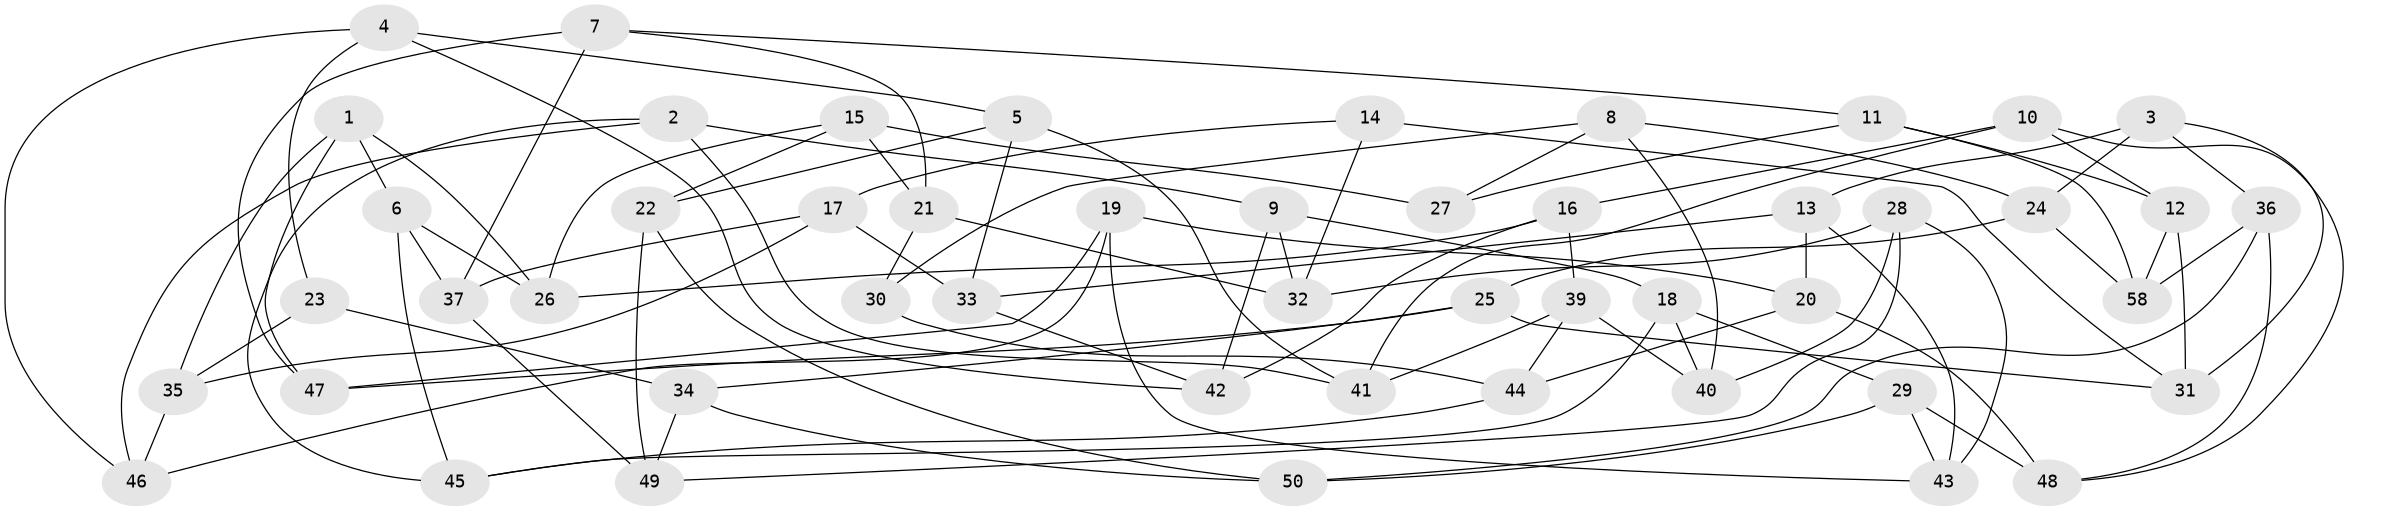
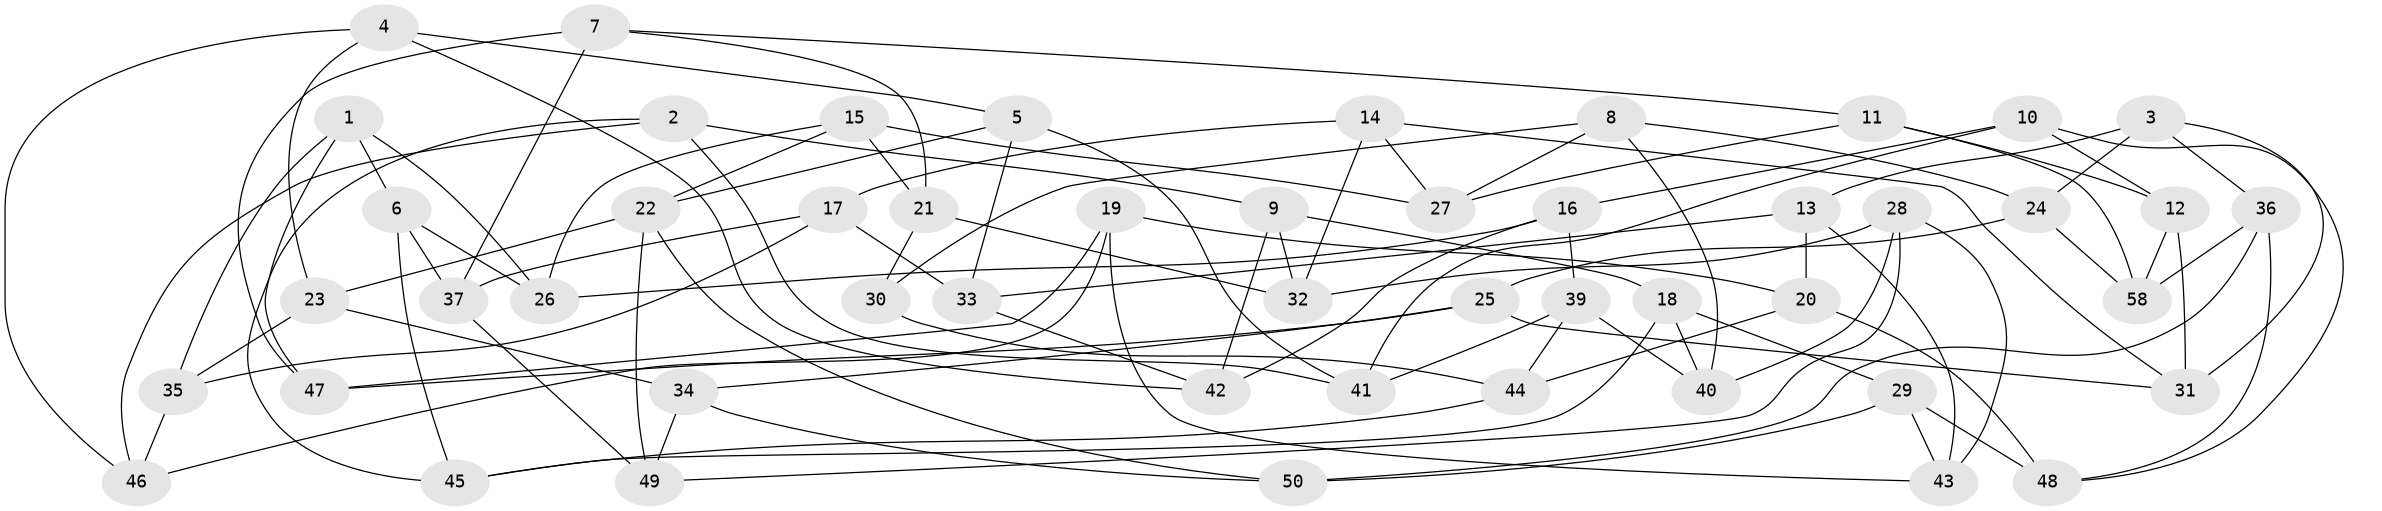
edge "14" -- "27": added
edge "22" -- "23": added
